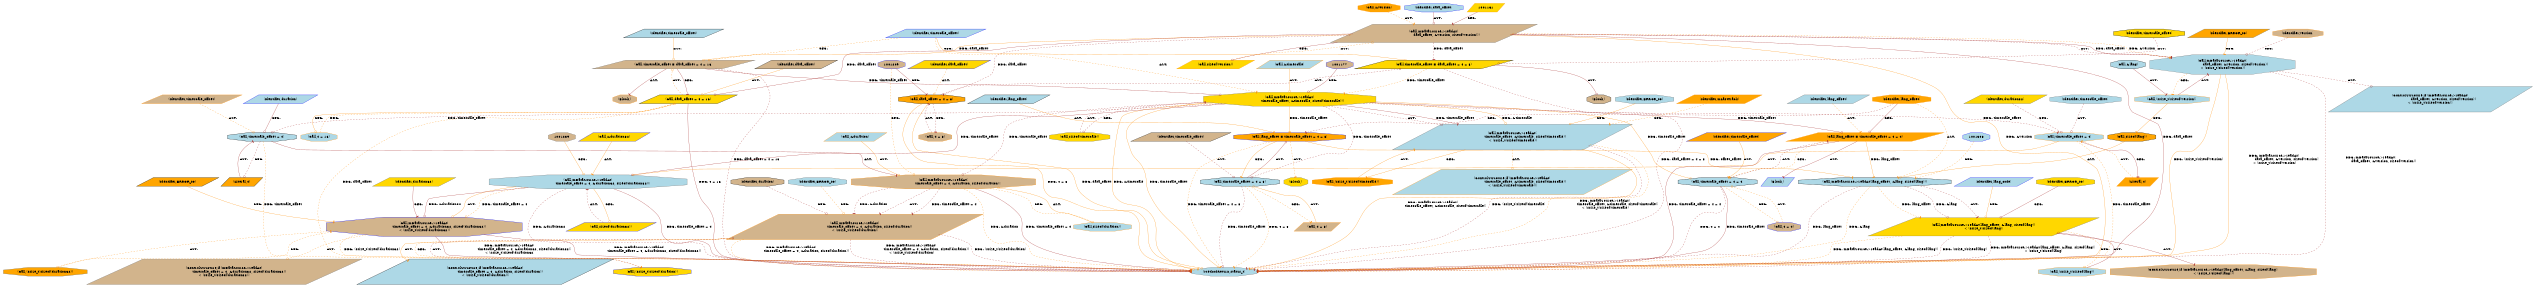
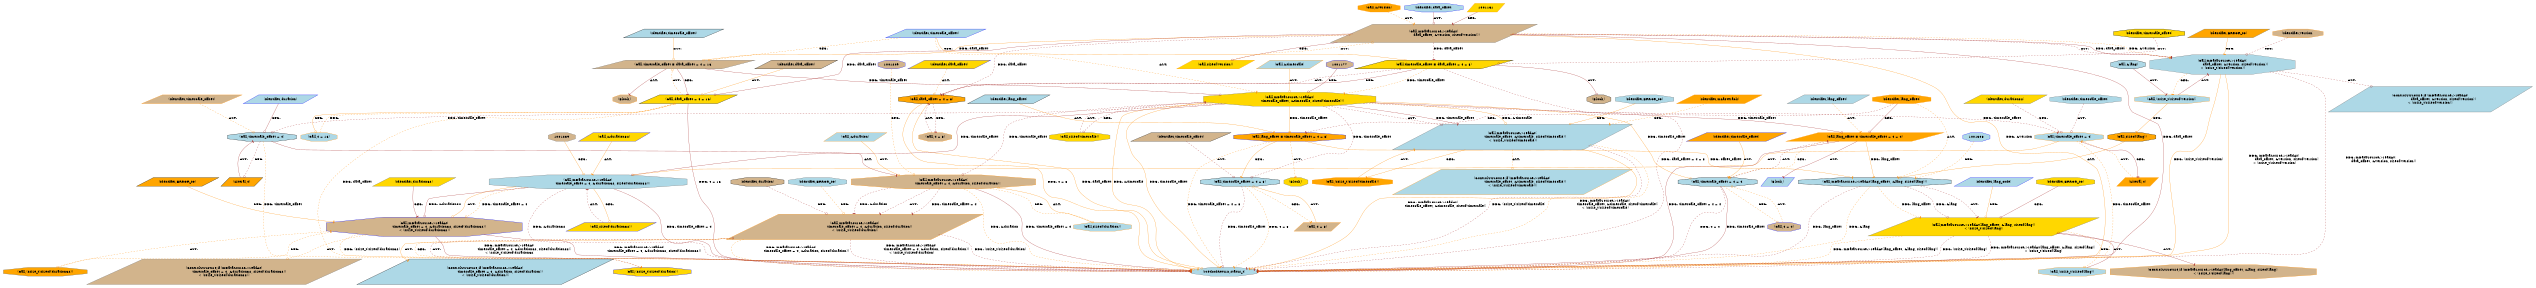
edge "1001209" -> "(Call,data_offset + 4 + 8)": now "(Call,timescale_offset = data_offset + 4 + 8)" -> "(Call,data_offset + 4 + 8)"
edge "(Call,timescale_offset + 4 + 8)" -> "(Call,lang_offset = timescale_offset + 4 + 8)": removed, label "AST:"
edge "(Call,timescale_offset = data_offset + 4 + 16)" -> "(MethodReturn,status_t)": removed, label "DDG: data_offset + 4 + 16"
